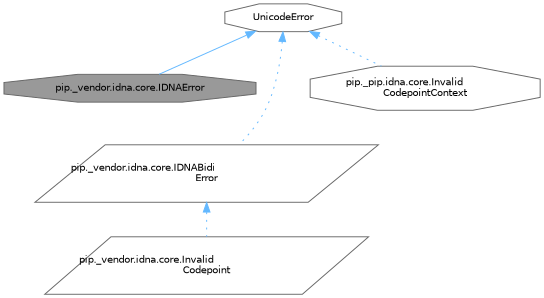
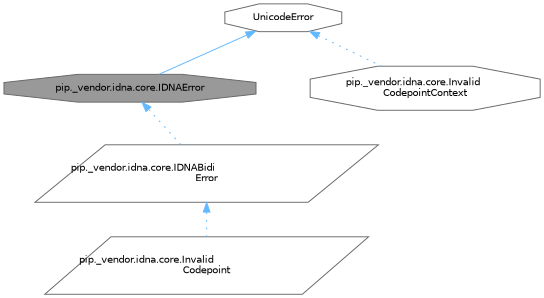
node "pip._pip.idna.core.Invalid CodepointContext": label "pip._pip.idna.core.Invalid CodepointContext" -> "pip._vendor.idna.core.Invalid CodepointContext"
edge "pip._vendor.idna.core.IDNABidi Error" -> "UnicodeError": now "pip._vendor.idna.core.IDNABidi Error" -> "pip._vendor.idna.core.IDNAError"
